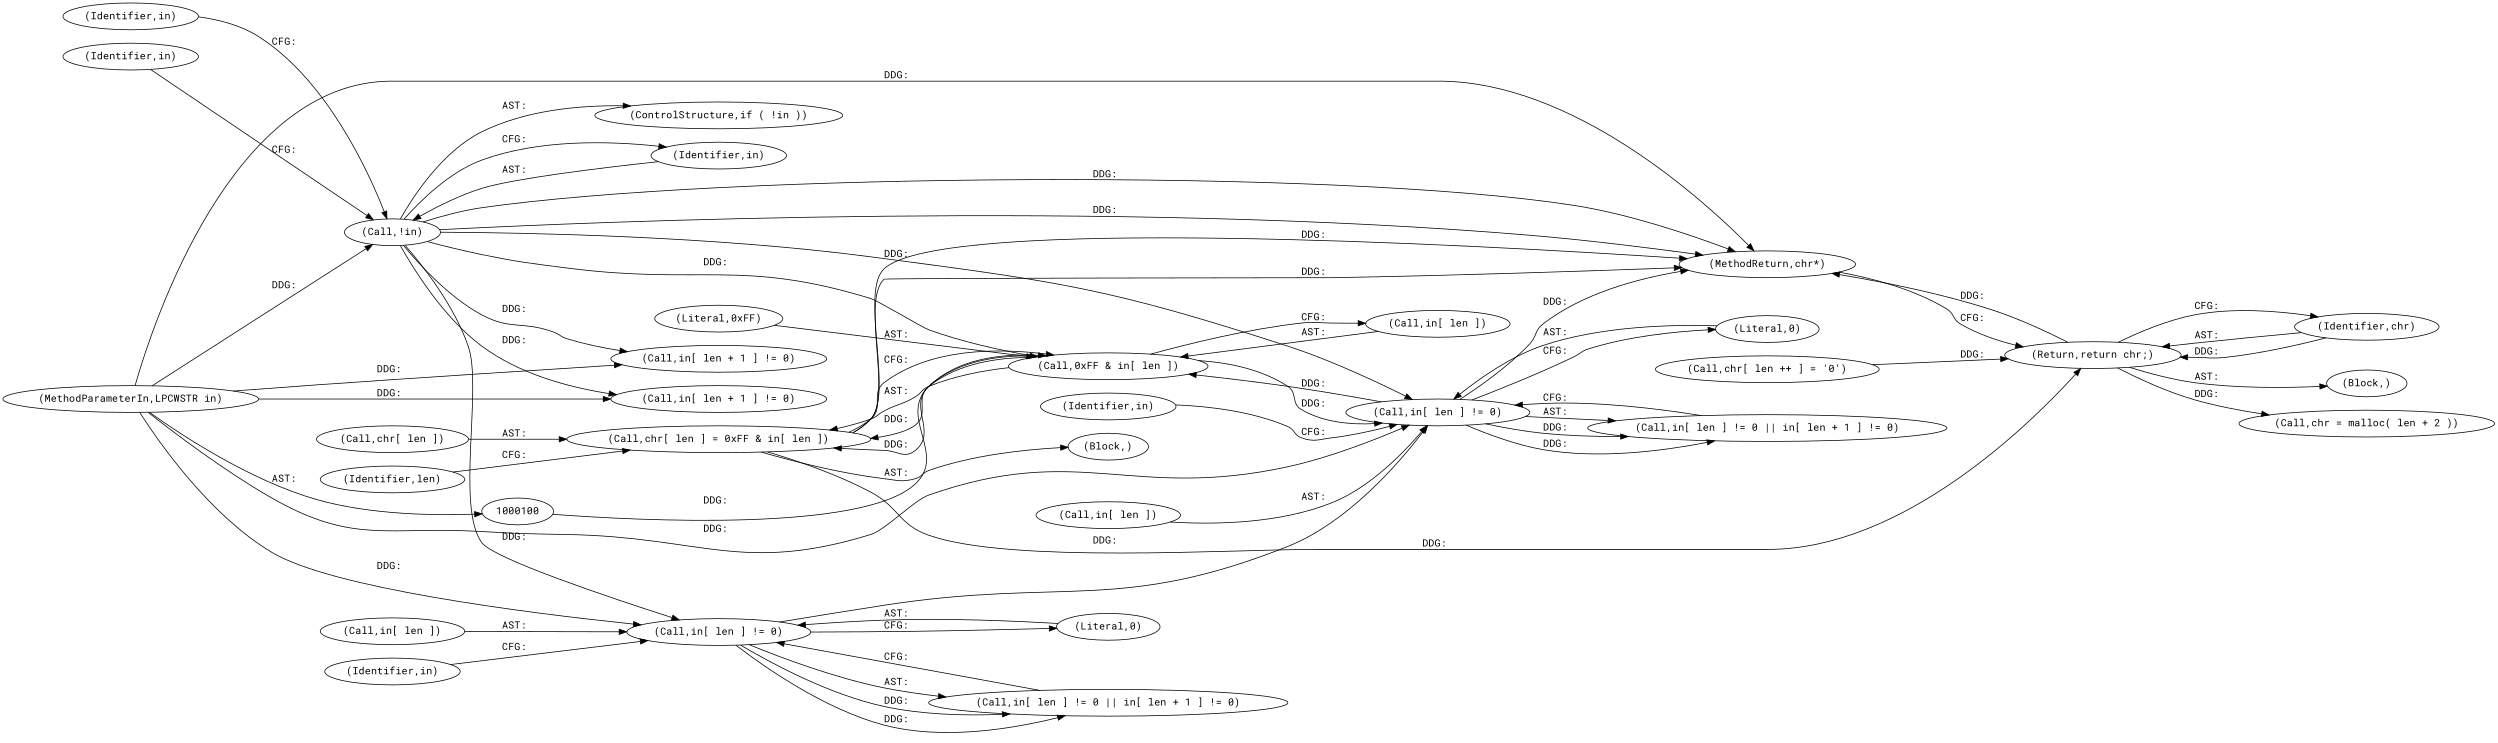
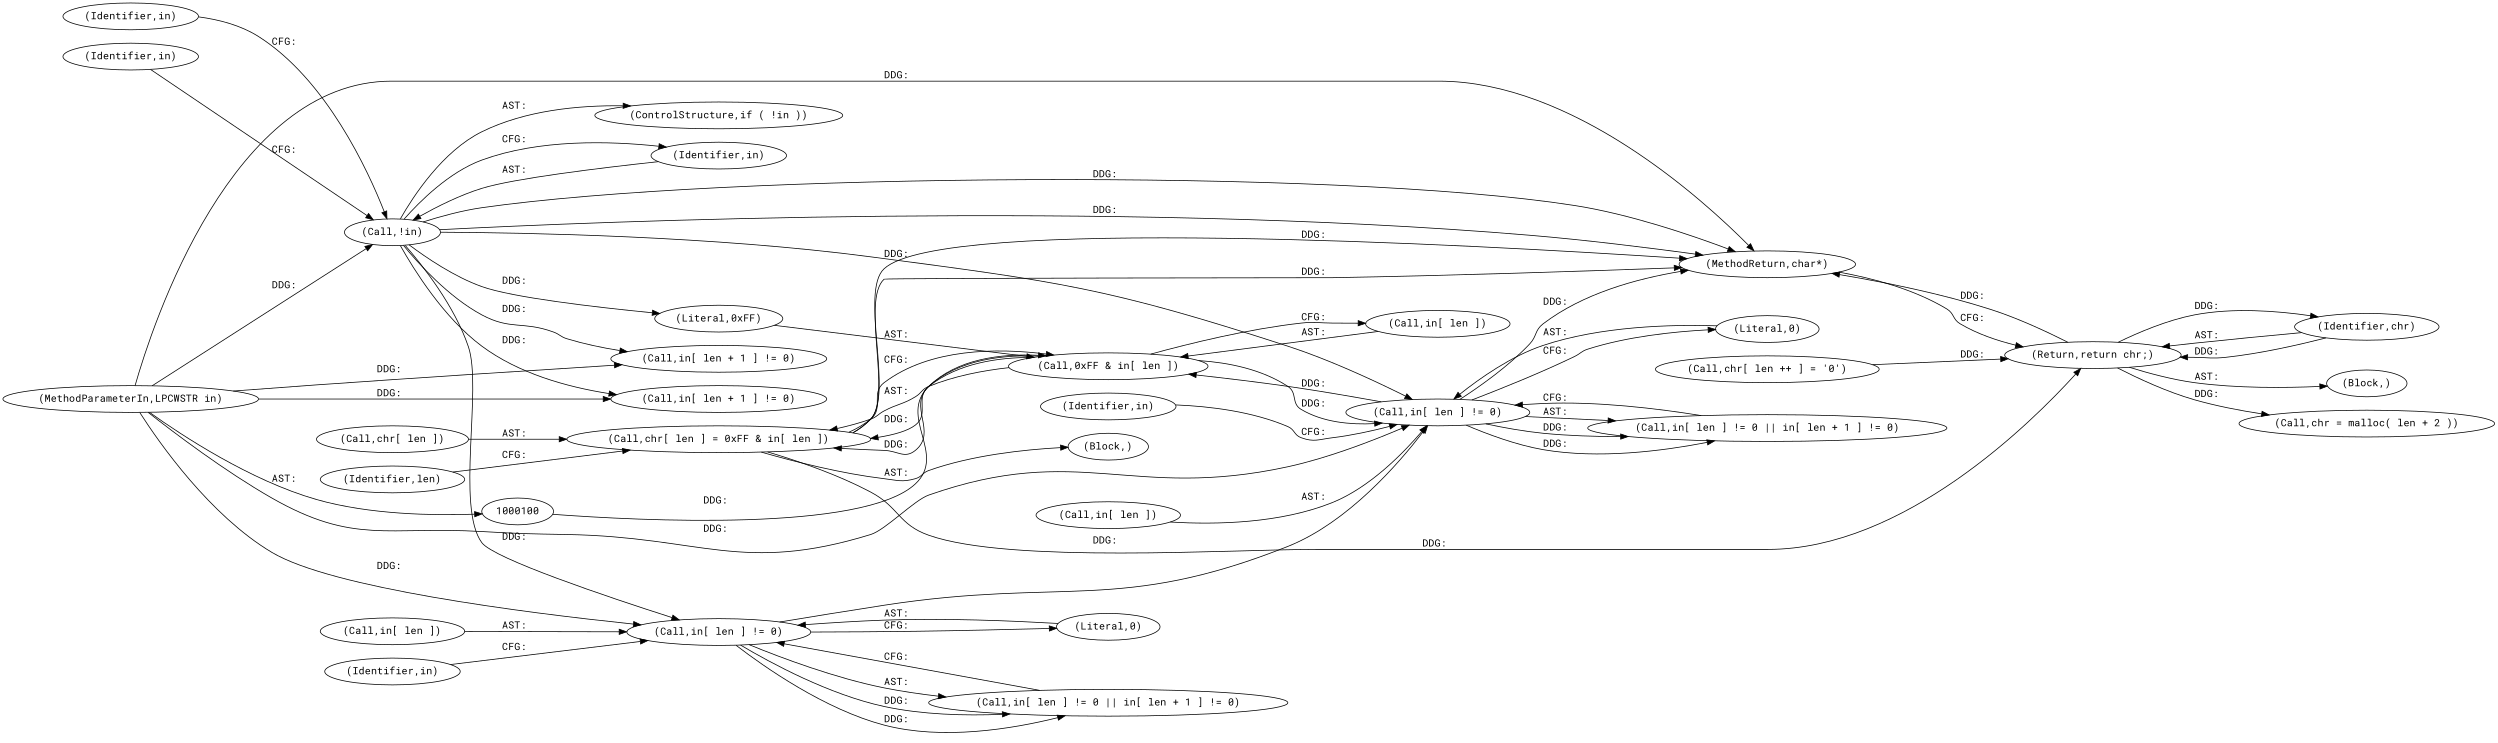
node "(MethodReturn,chr*)": label "(MethodReturn,chr*)" -> "(MethodReturn,char*)"
edge "(Call,!in)" -> "(Call,0xFF & in[ len ])": now "(Call,!in)" -> "(Literal,0xFF)"
edge "(Return,return chr;)" -> "(Identifier,chr)": label "CFG: " -> "DDG: "
